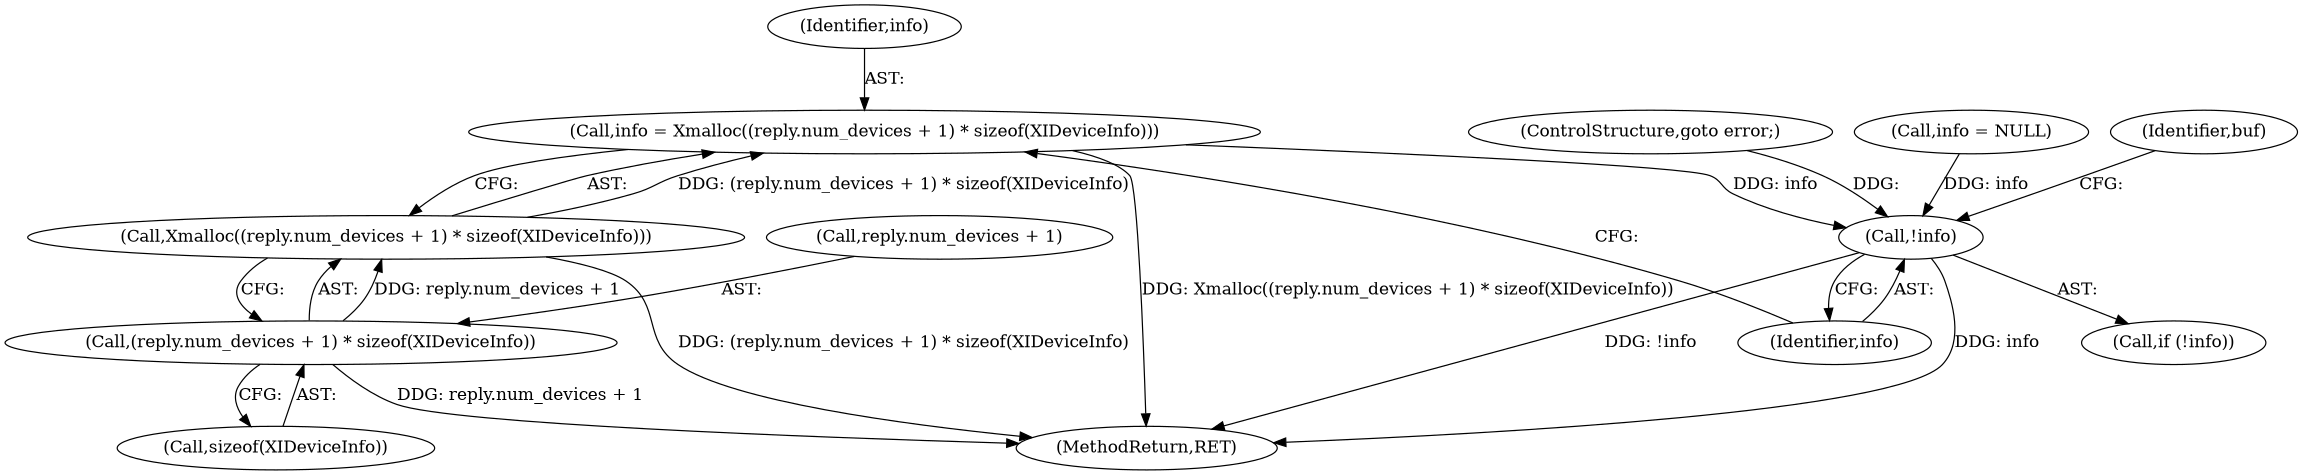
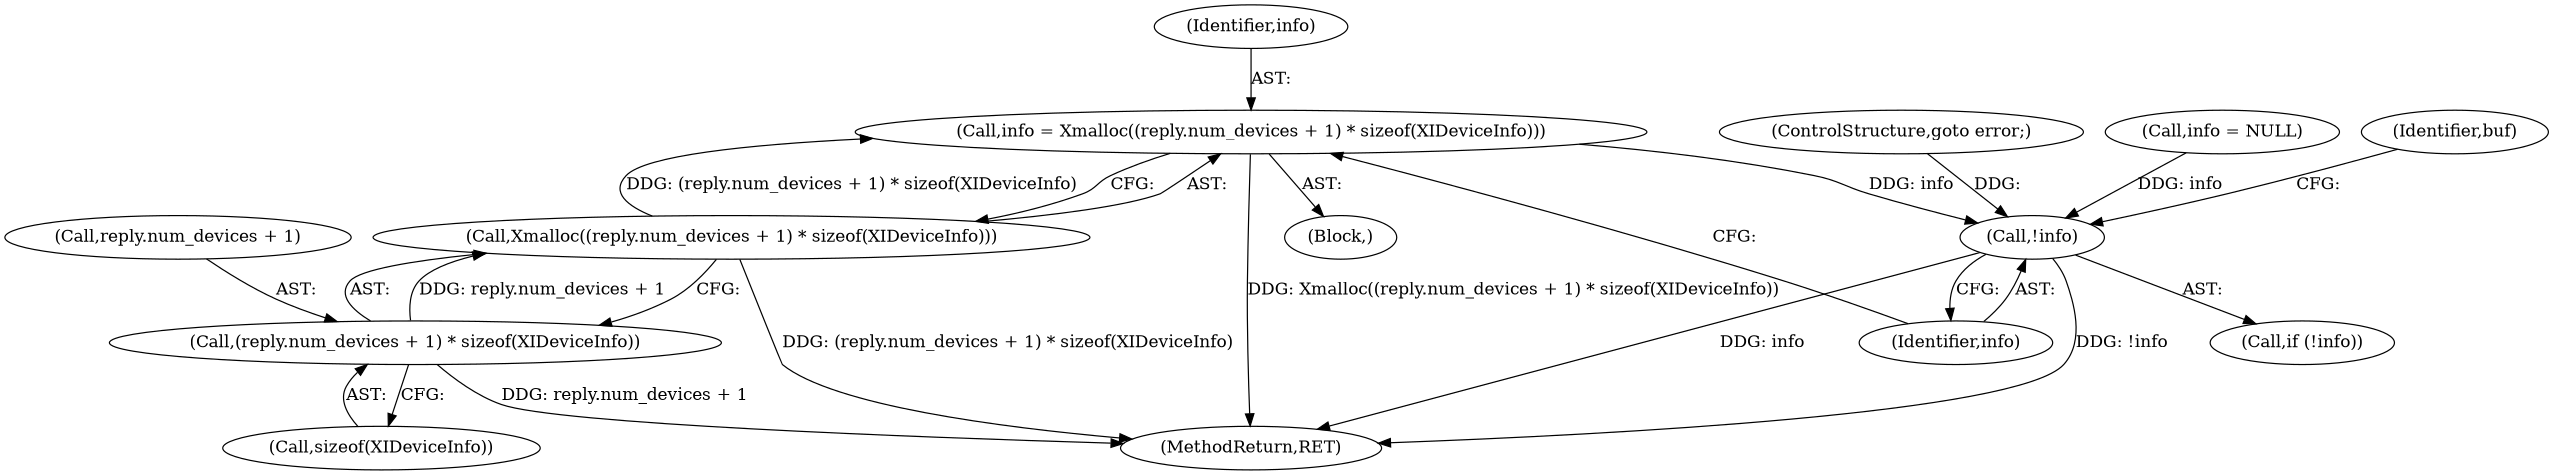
node "(Block,)": added
